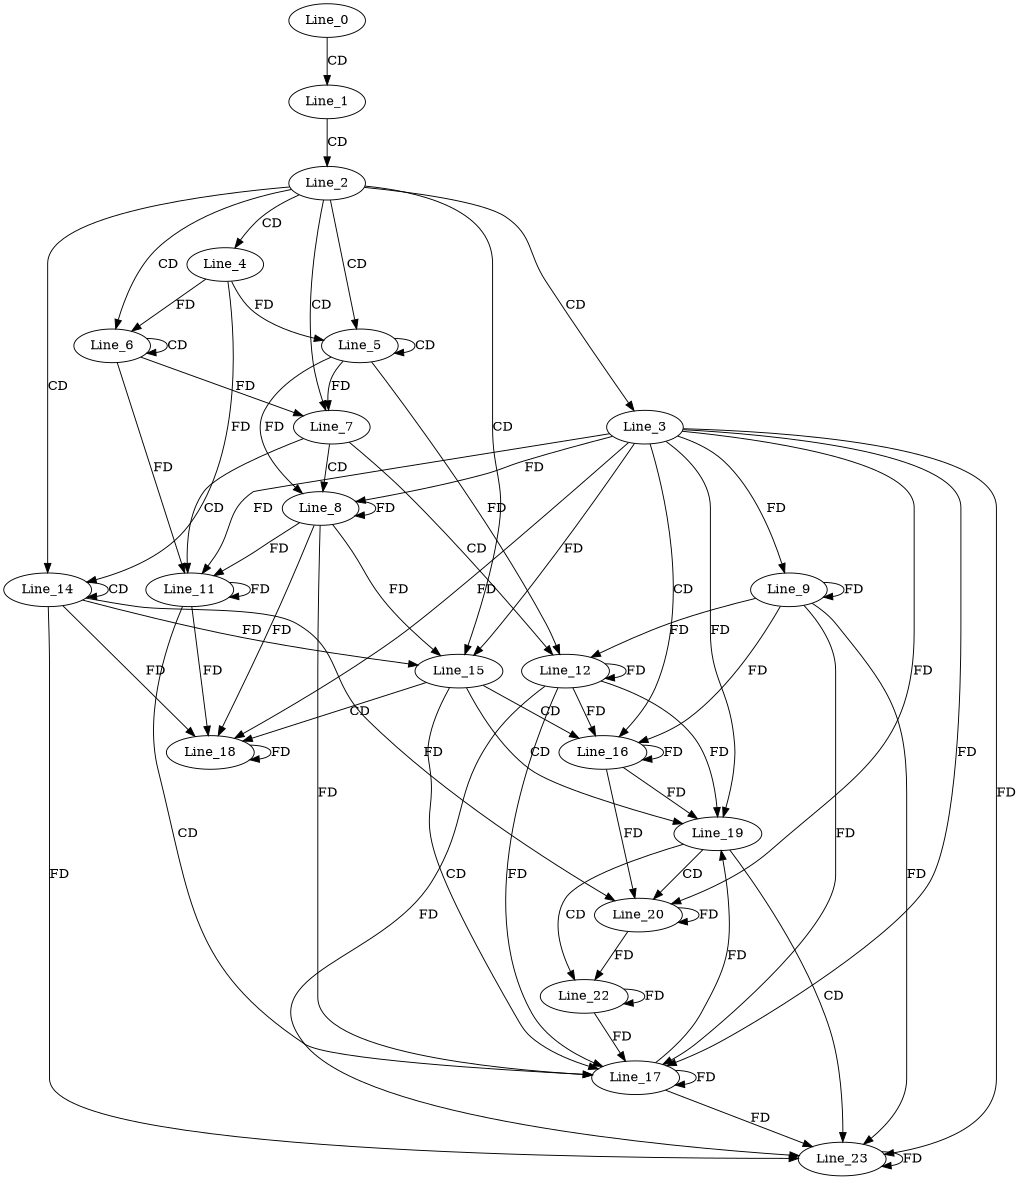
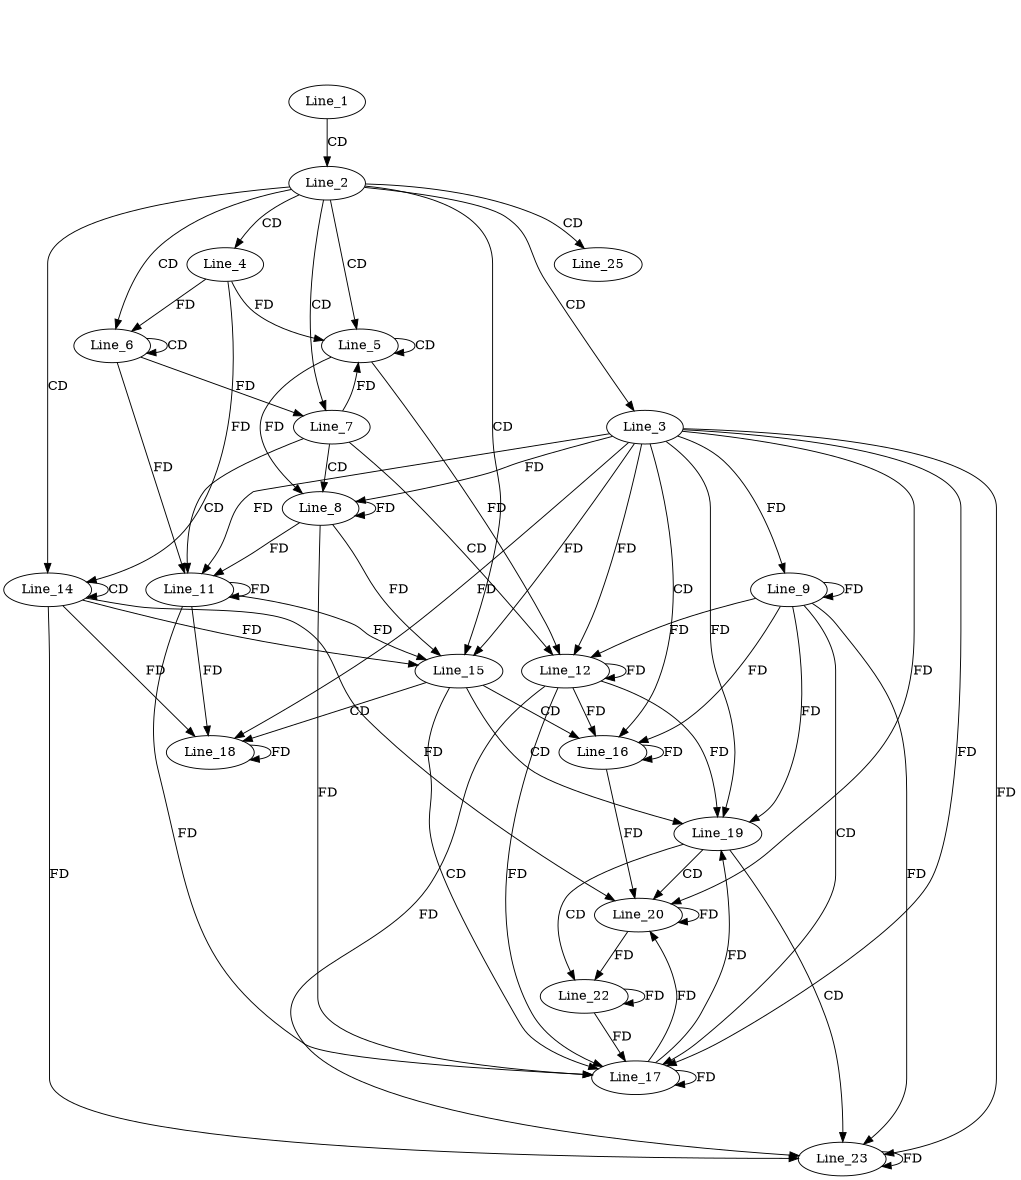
node "Line_0": removed
node "Line_25": added
edge "Line_5" -> "Line_7": reversed
edge "Line_3" -> "Line_12": added, label "FD"
edge "Line_11" -> "Line_15": added, label "FD"
edge "Line_8" -> "Line_18": removed, label "FD"
edge "Line_16" -> "Line_19": now "Line_9" -> "Line_19"
edge "Line_11" -> "Line_17": label "CD" -> "FD"
edge "Line_9" -> "Line_17": label "FD" -> "CD"
edge "Line_17" -> "Line_23": now "Line_17" -> "Line_20"
